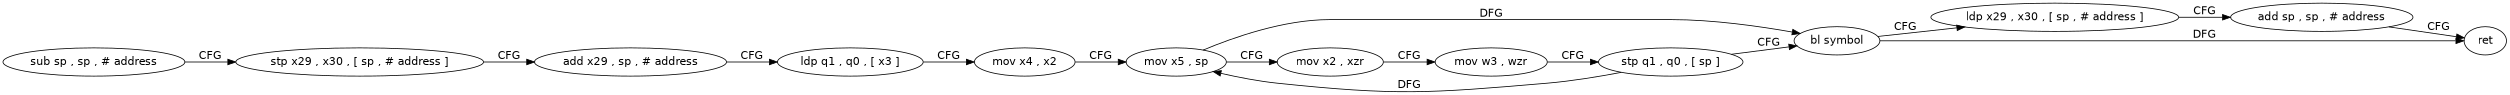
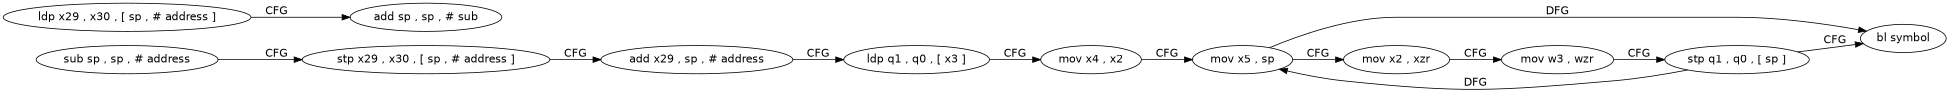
node "add sp , sp , # address": label "add sp , sp , # address" -> "add sp , sp , # sub"
edge "bl symbol" -> "ldp x29 , x30 , [ sp , # address ]": removed, label "CFG"
node "ret": removed
